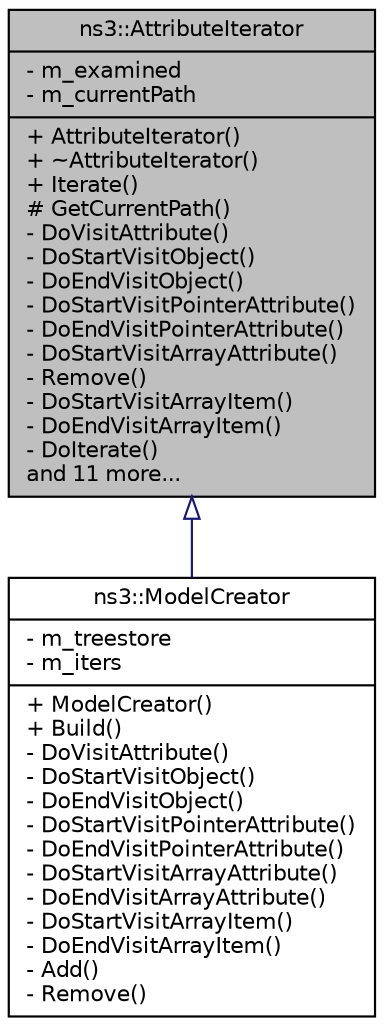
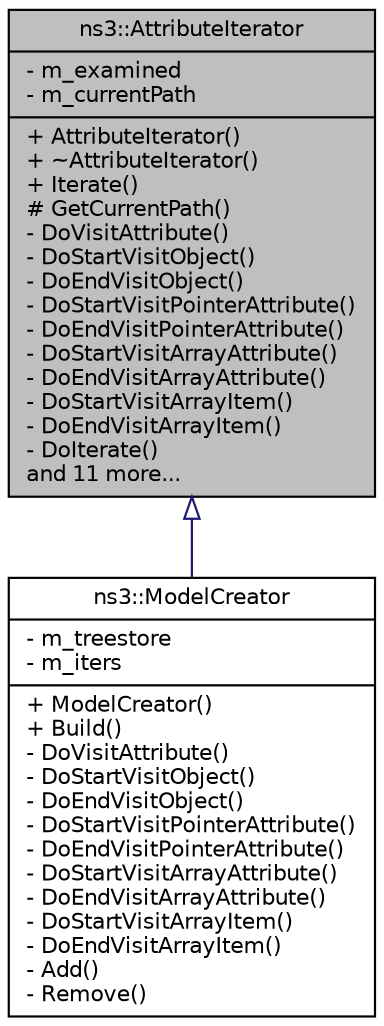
node "ns3::AttributeIterator": text "- Remove()" -> "- DoEndVisitArrayAttribute()"
